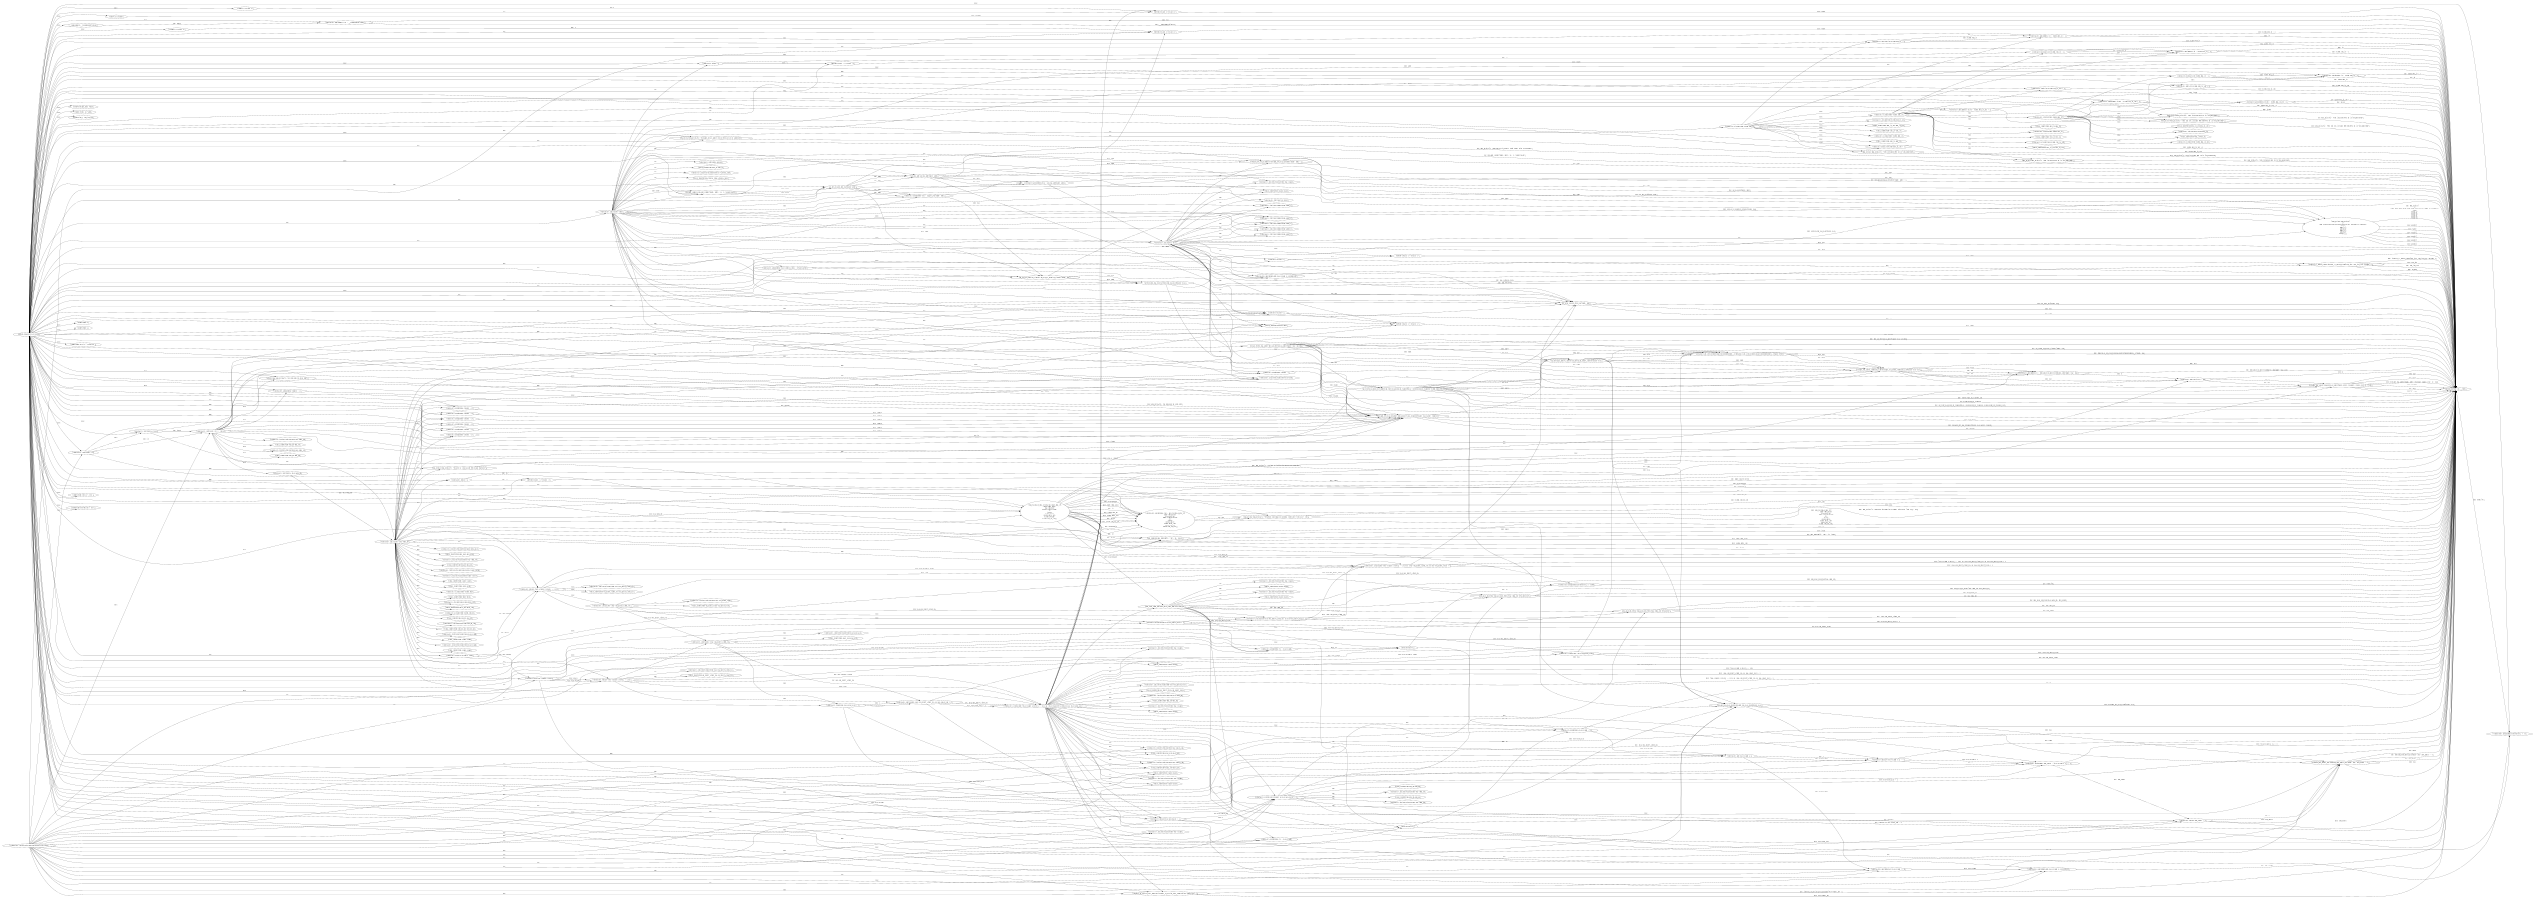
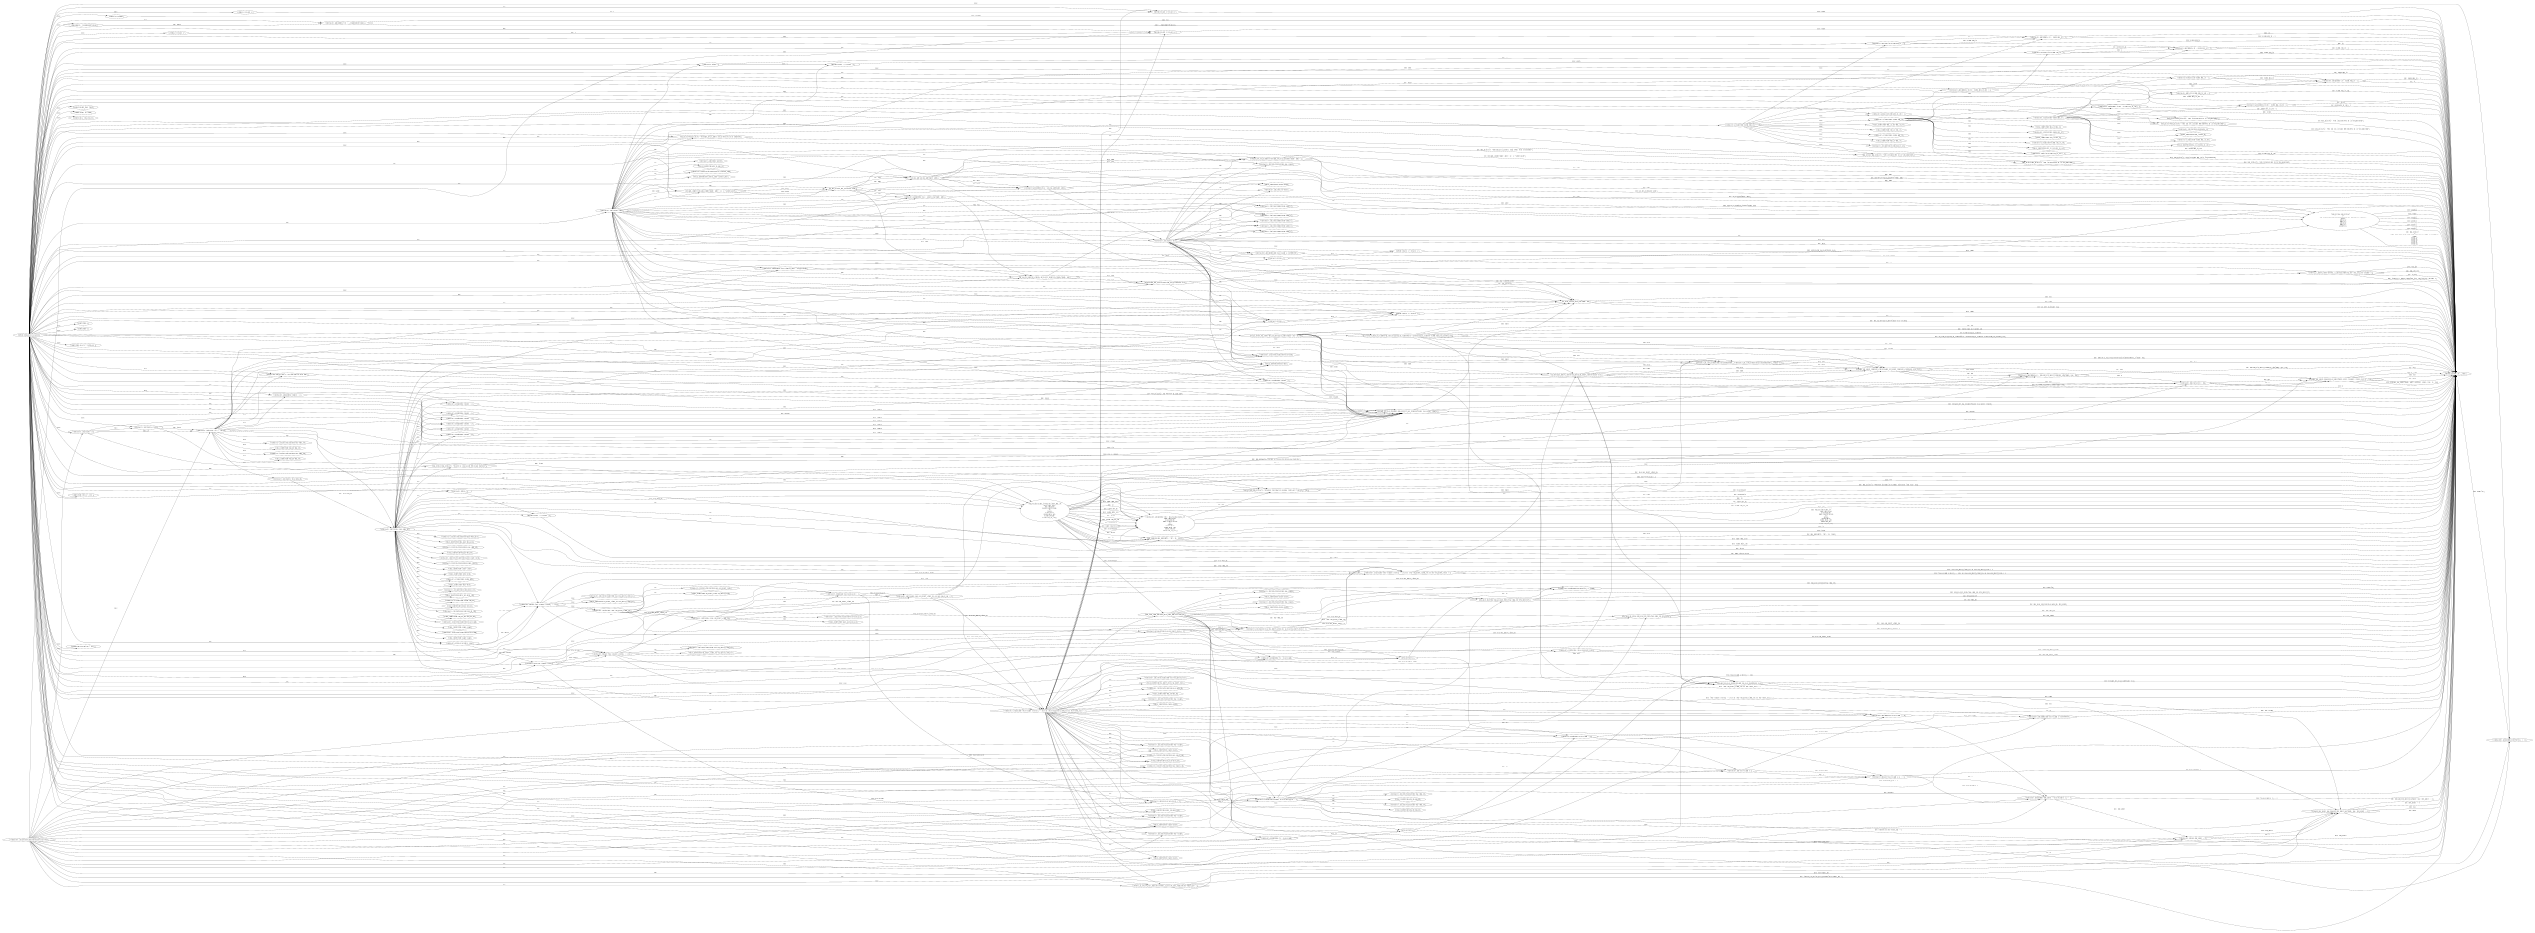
edge "(<operator>.notEquals,sta->auth_alg != 2)" -> "(METHOD_RETURN,int __cdecl)": removed, label "DDG: sta->auth_alg"
